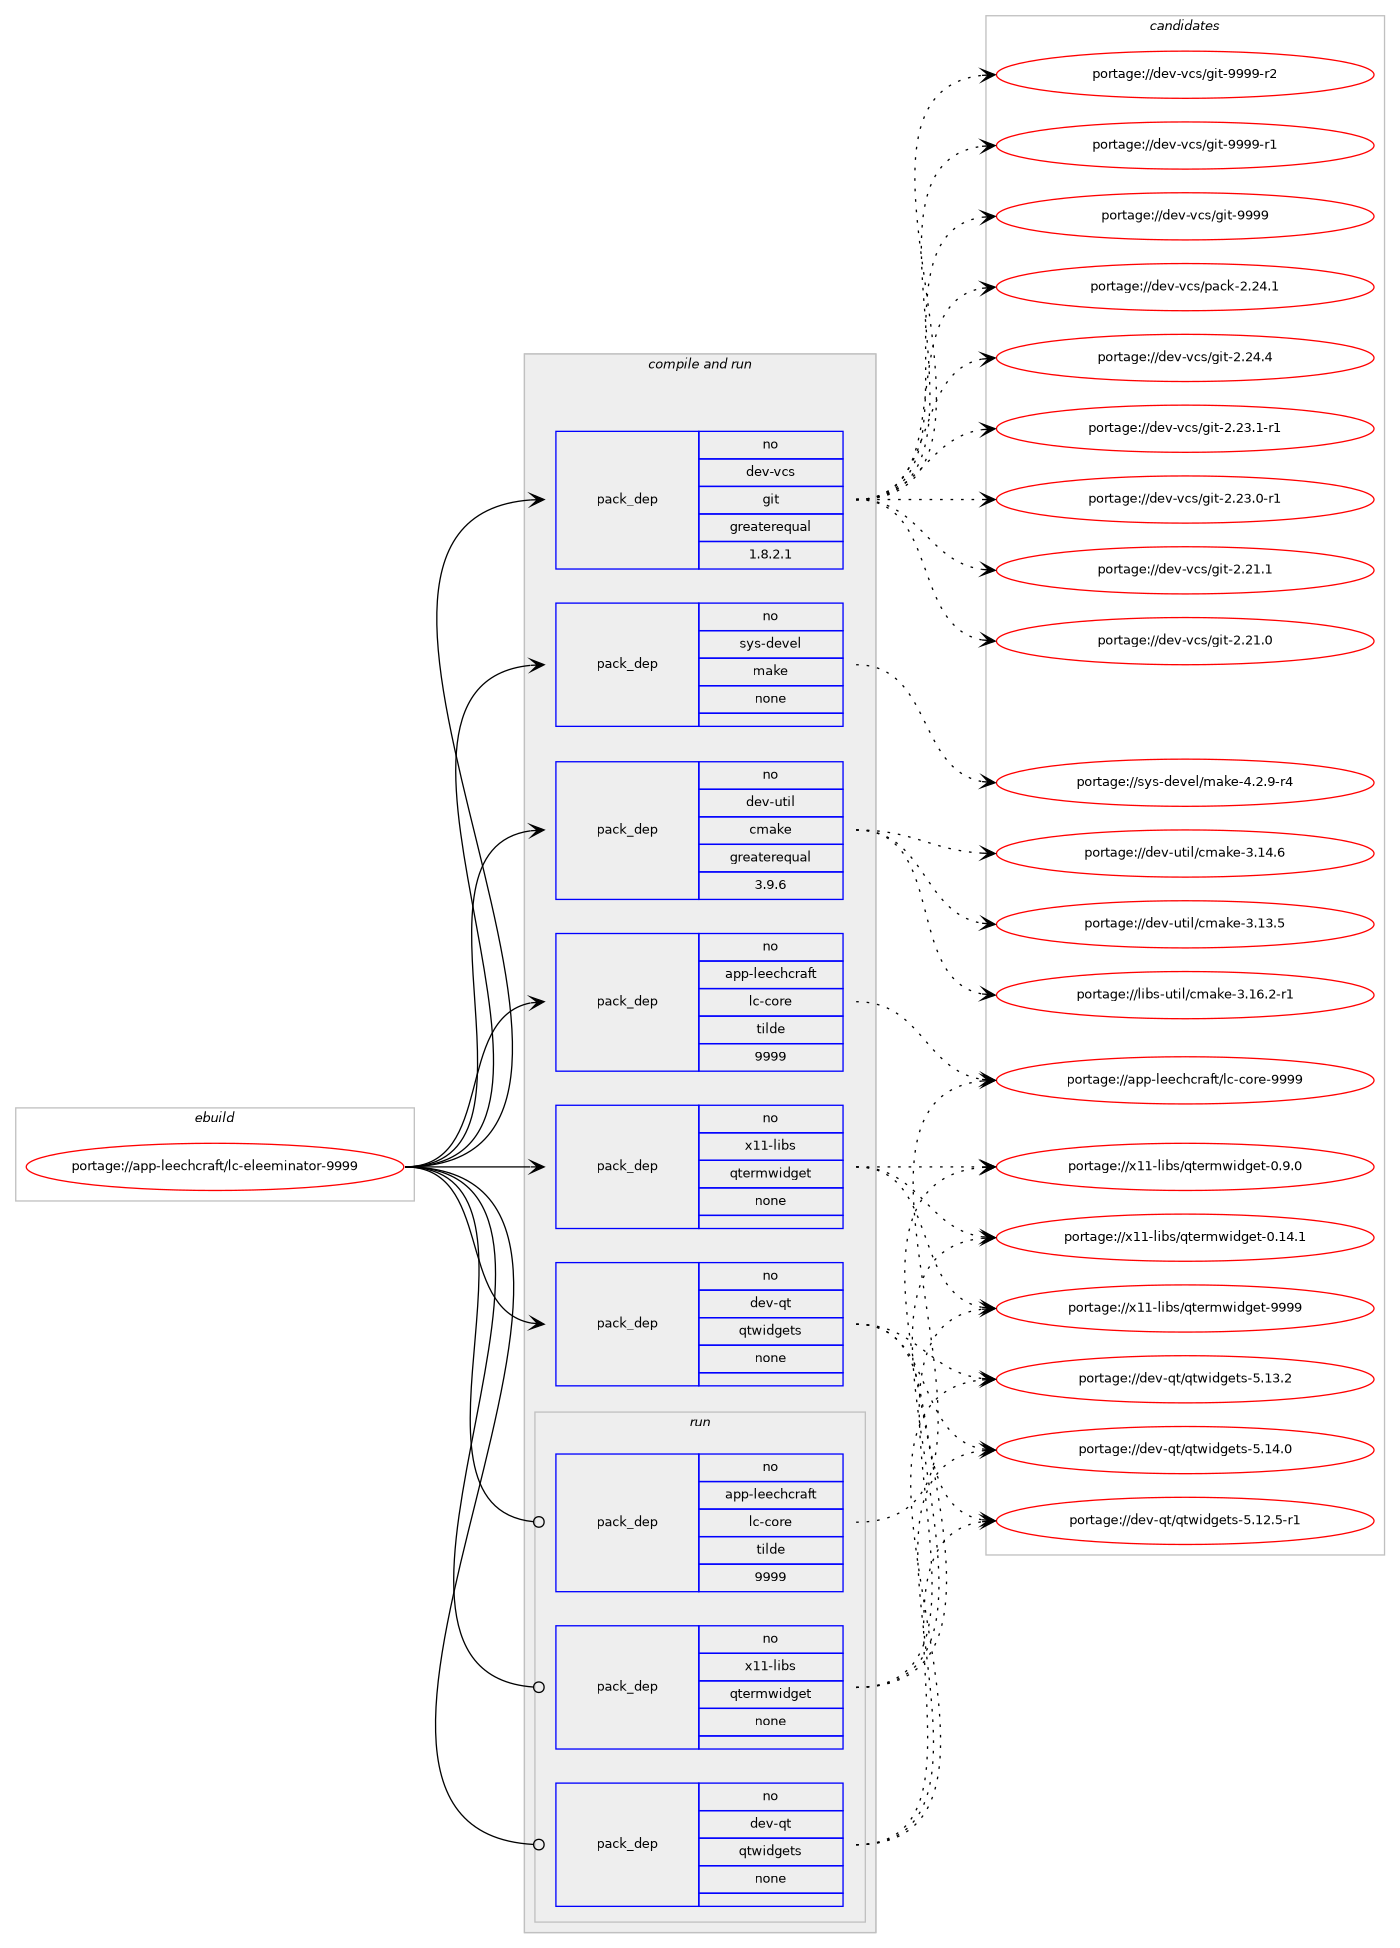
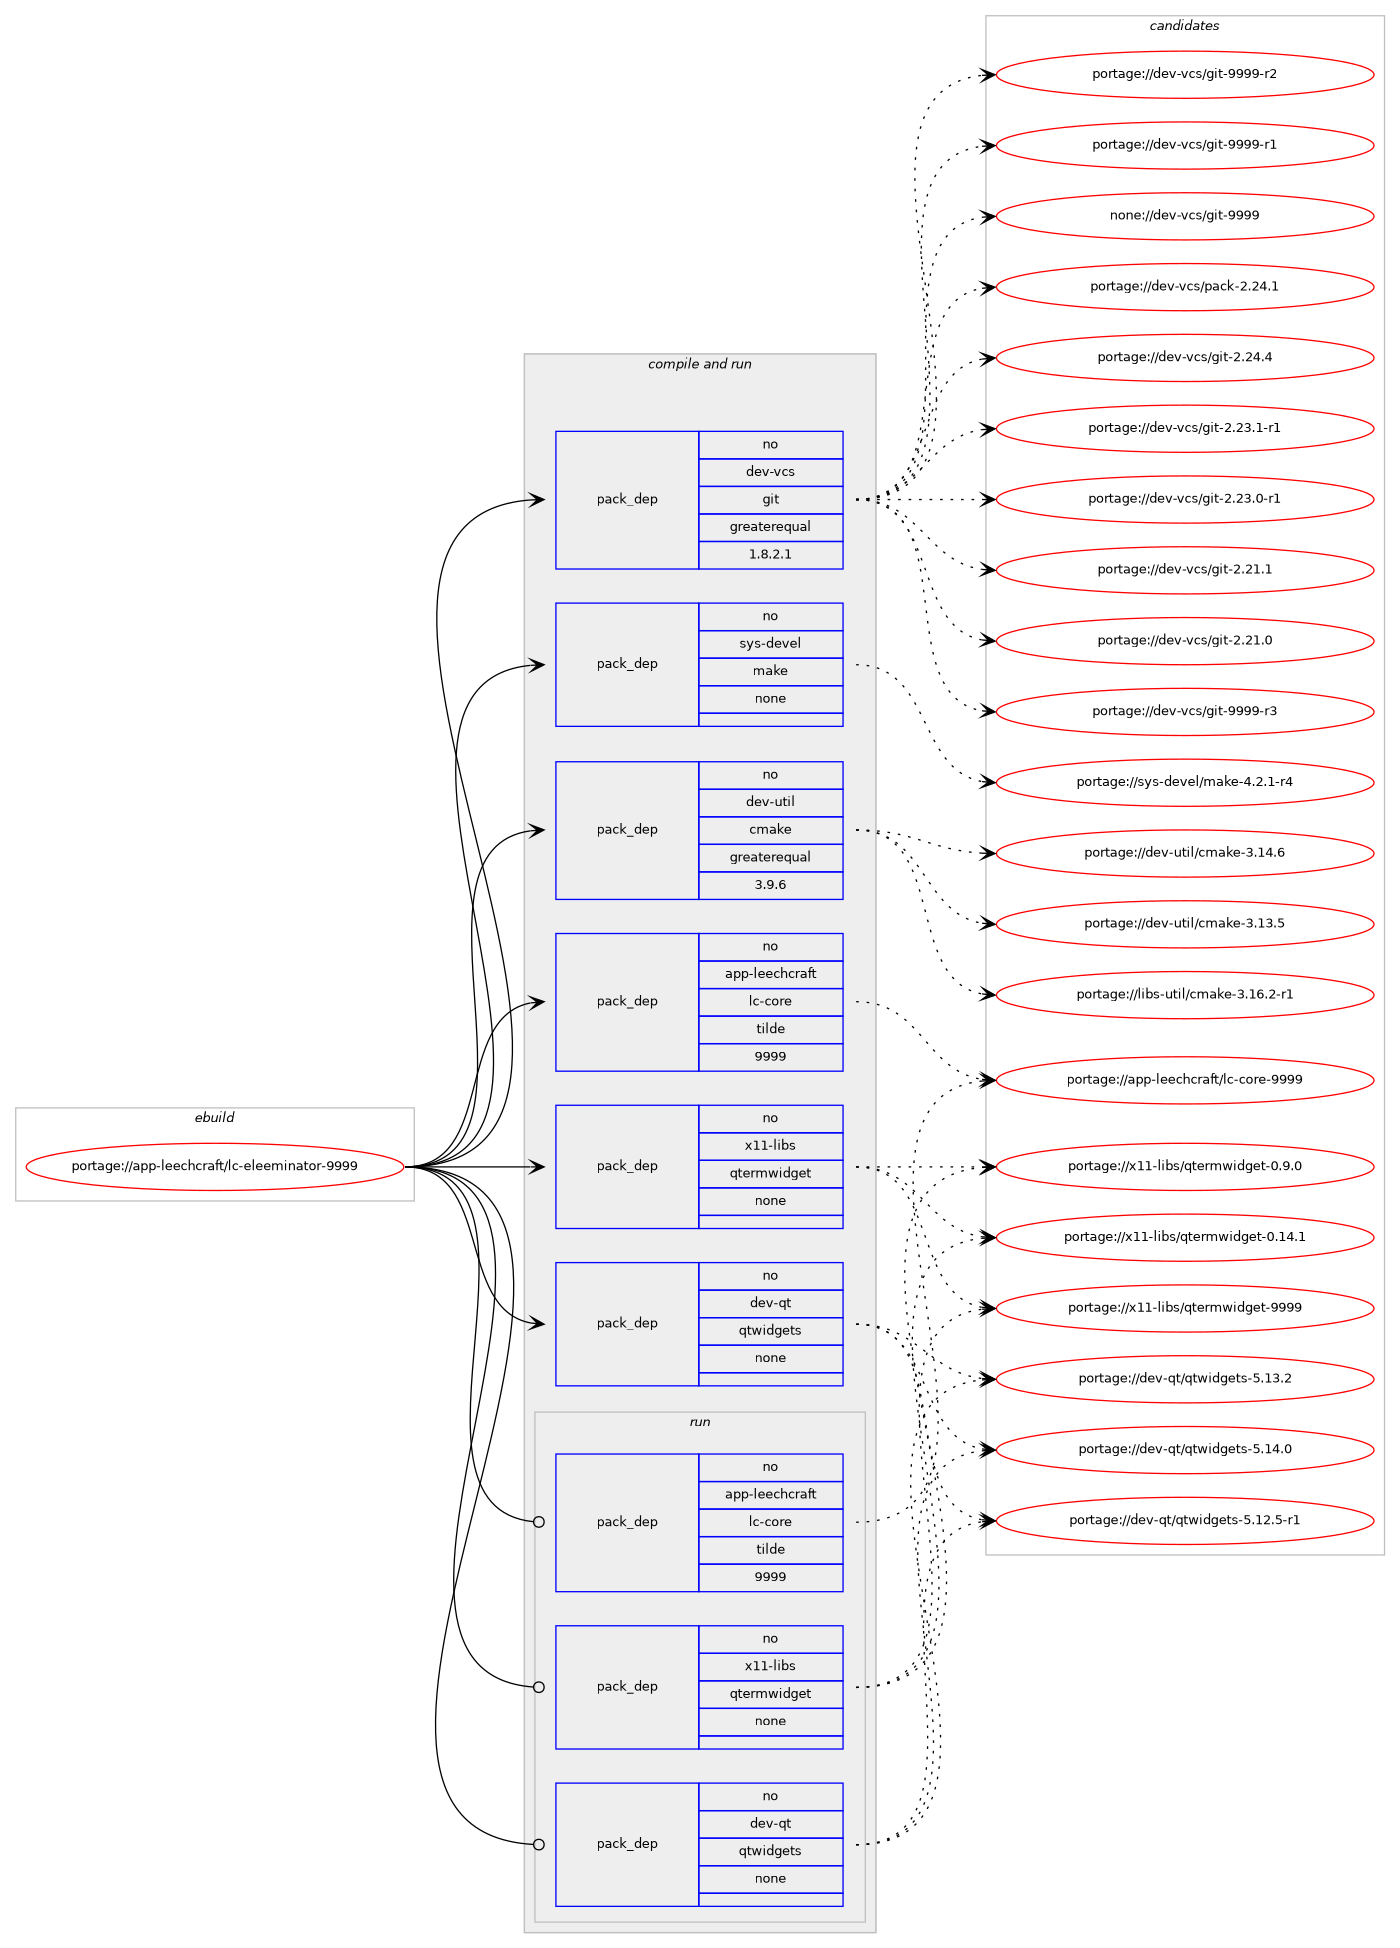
node "portage://dev-vcs/git-9999": label "portage://dev-vcs/git-9999" -> "none://dev-vcs/git-9999"
node "portage://dev-vcs/git-9999-r3": added
node "portage://sys-devel/make-4.2.9-r4": label "portage://sys-devel/make-4.2.9-r4" -> "portage://sys-devel/make-4.2.1-r4"
